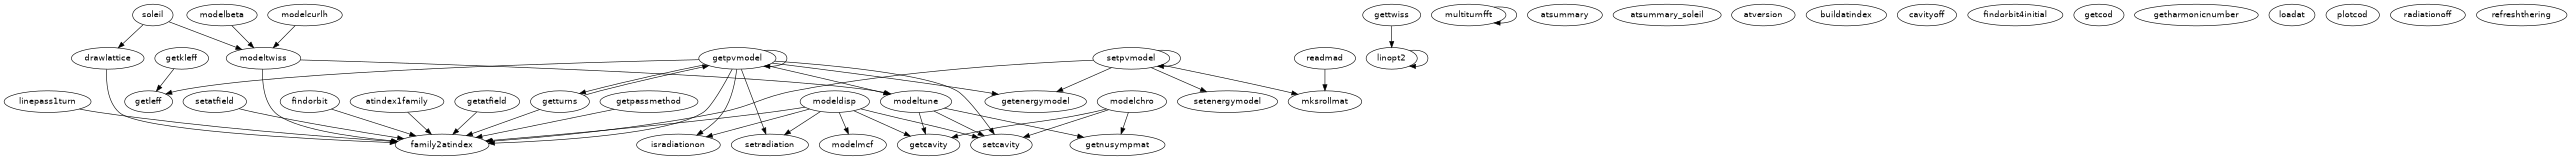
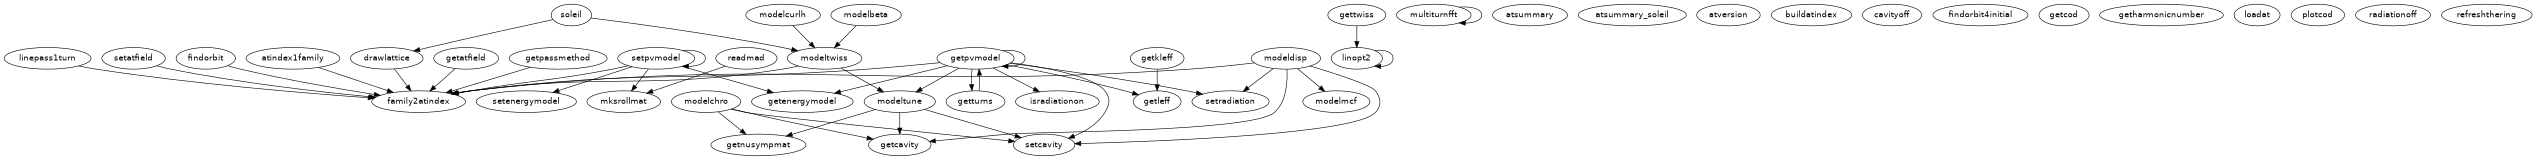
edge "modeldisp" -> "isradiationon": removed
edge "getturns" -> "family2atindex": removed
